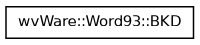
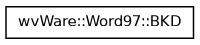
node "wvWare::Word93::BKD": label "wvWare::Word93::BKD" -> "wvWare::Word97::BKD"
